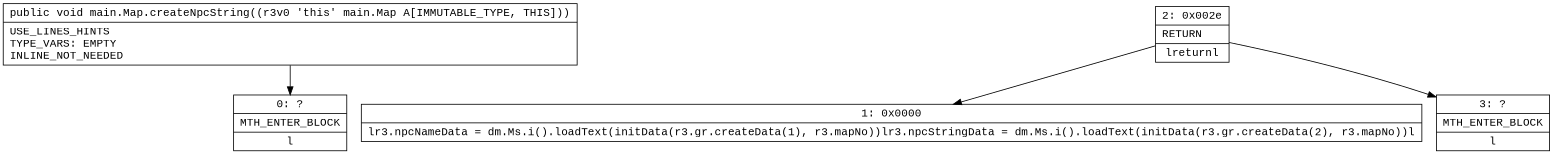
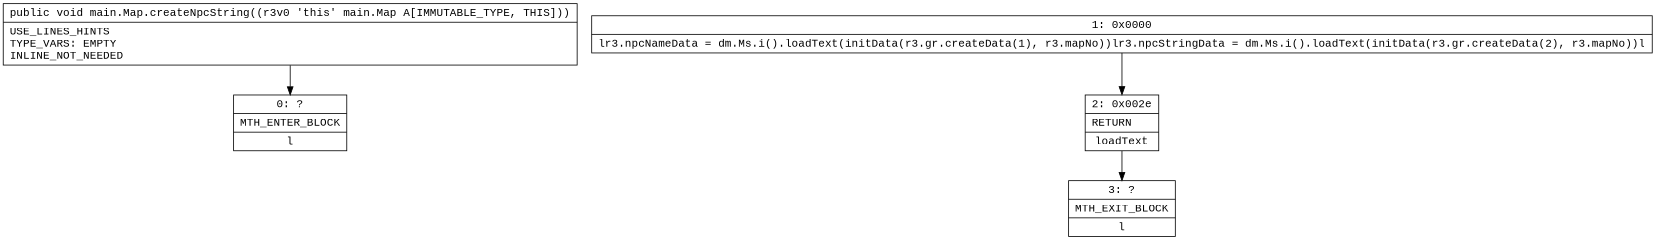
node "2: 0x002e": text "lreturnl" -> "loadText"
edge "2: 0x002e" -> "1: 0x0000": reversed
node "3: ?": text "MTH_ENTER_BLOCK" -> "MTH_EXIT_BLOCK"
